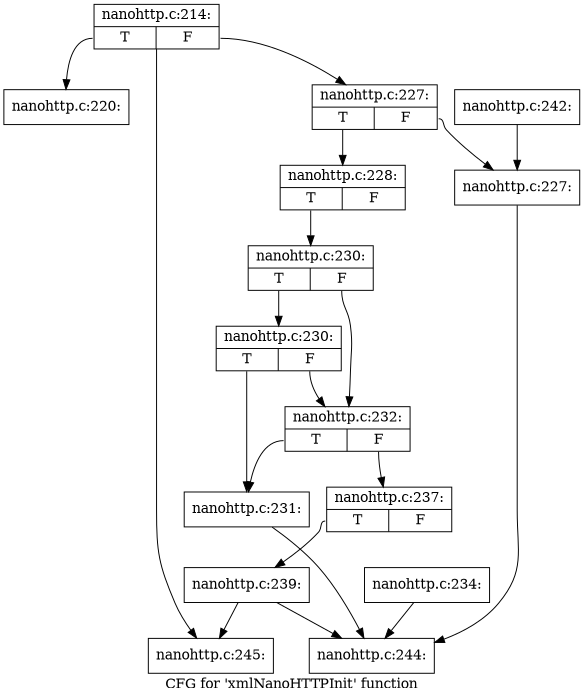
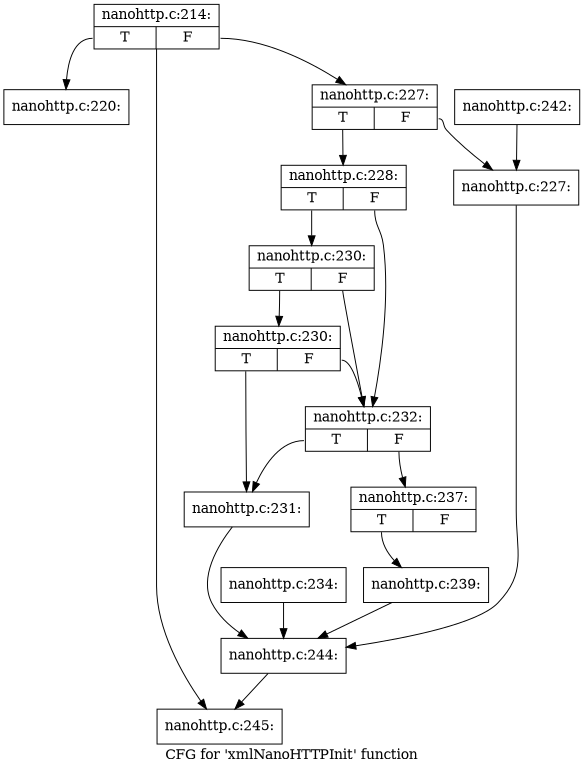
edge "nanohttp.c:228:" -> "nanohttp.c:232:": added
edge "nanohttp.c:239:" -> "nanohttp.c:245:": now "nanohttp.c:244:" -> "nanohttp.c:245:"
